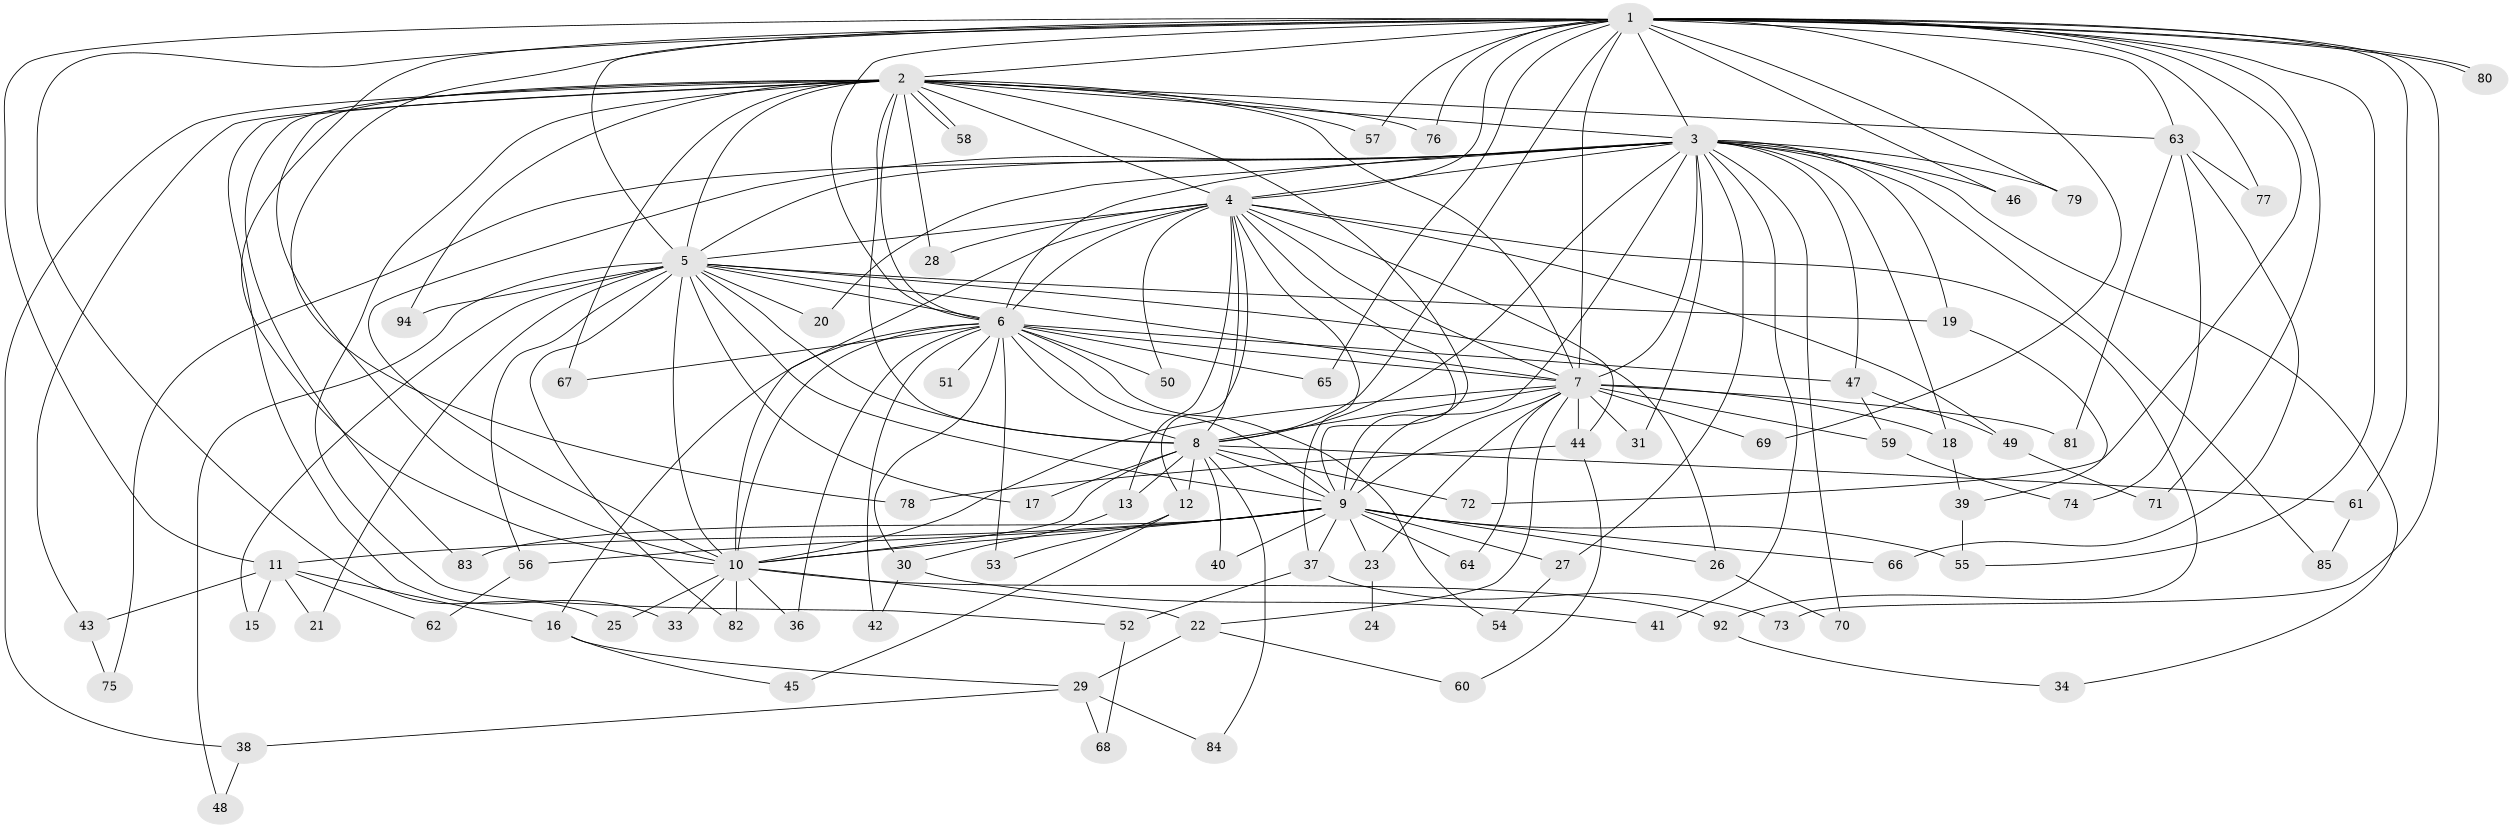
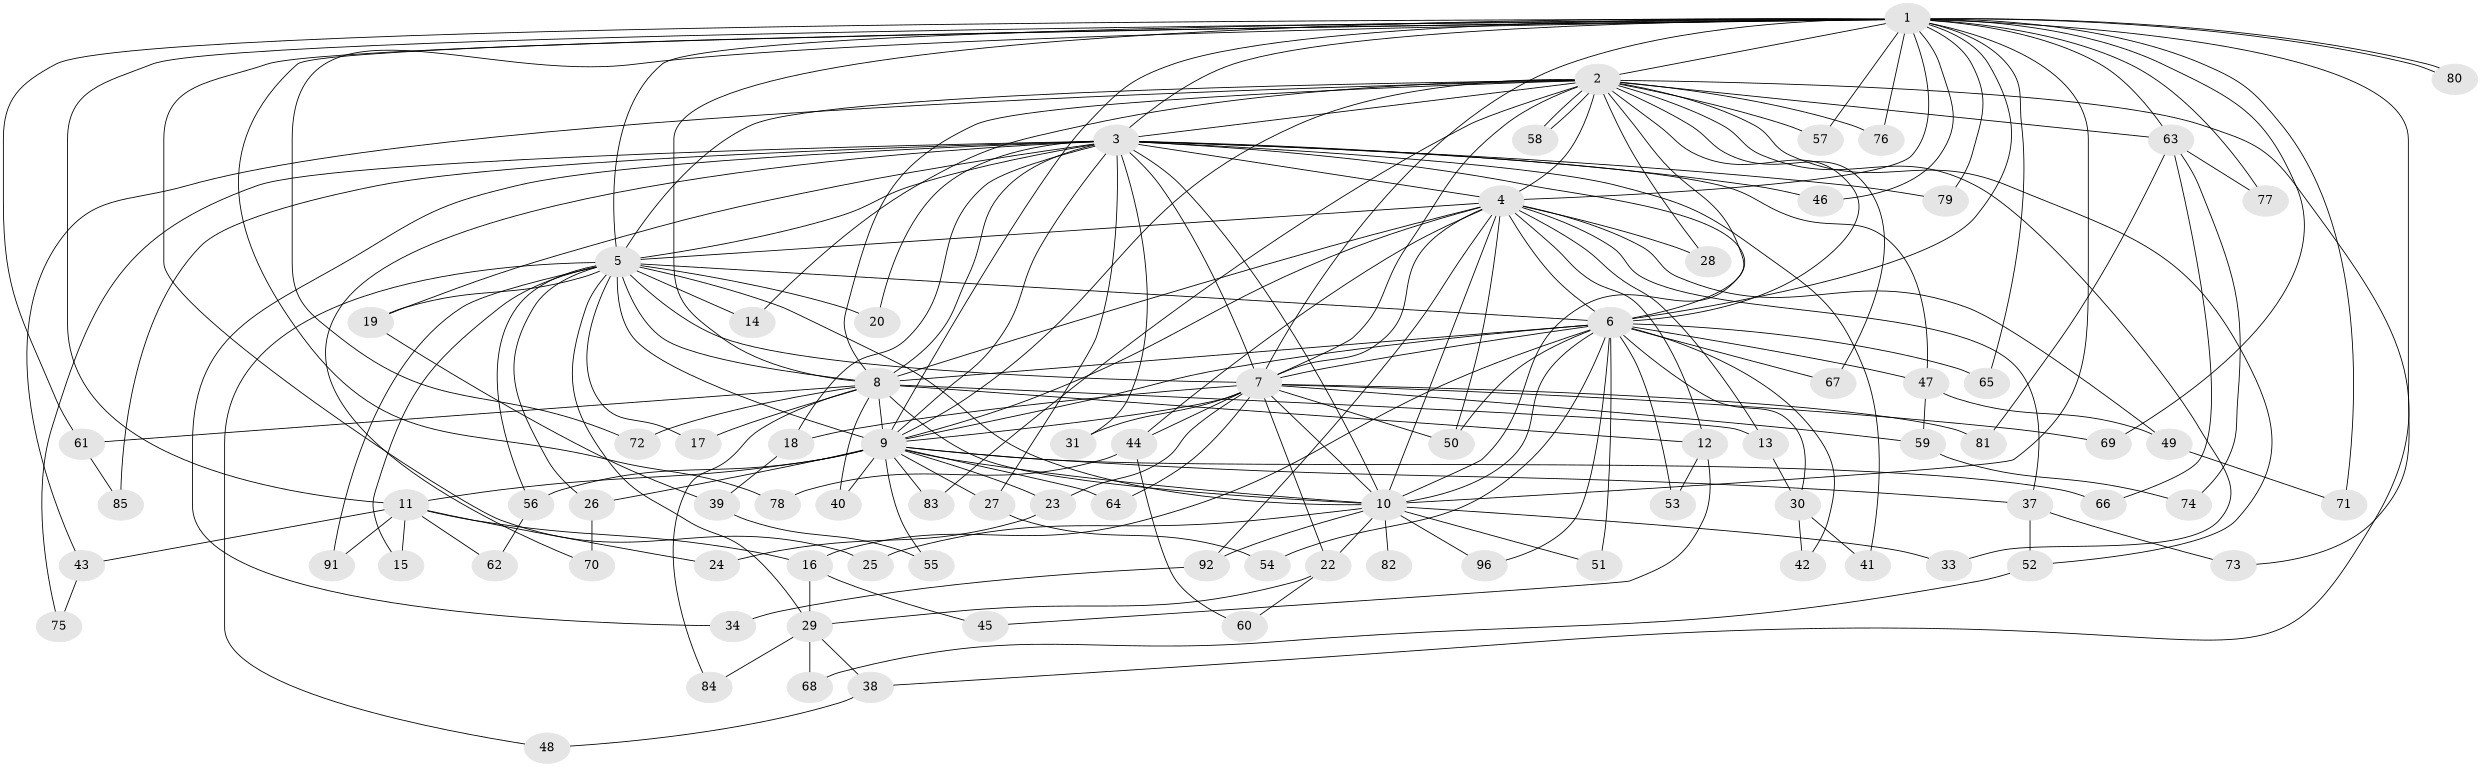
edge "1" -- "55": now "1" -- "9"
node "94": label "94" -> "14"
edge "7" -- "8": now "7" -- "50"
edge "5" -- "82": now "5" -- "29"
edge "10" -- "51": added
edge "11" -- "24": added
node "21": label "21" -> "91"
node "36": label "36" -> "96"
